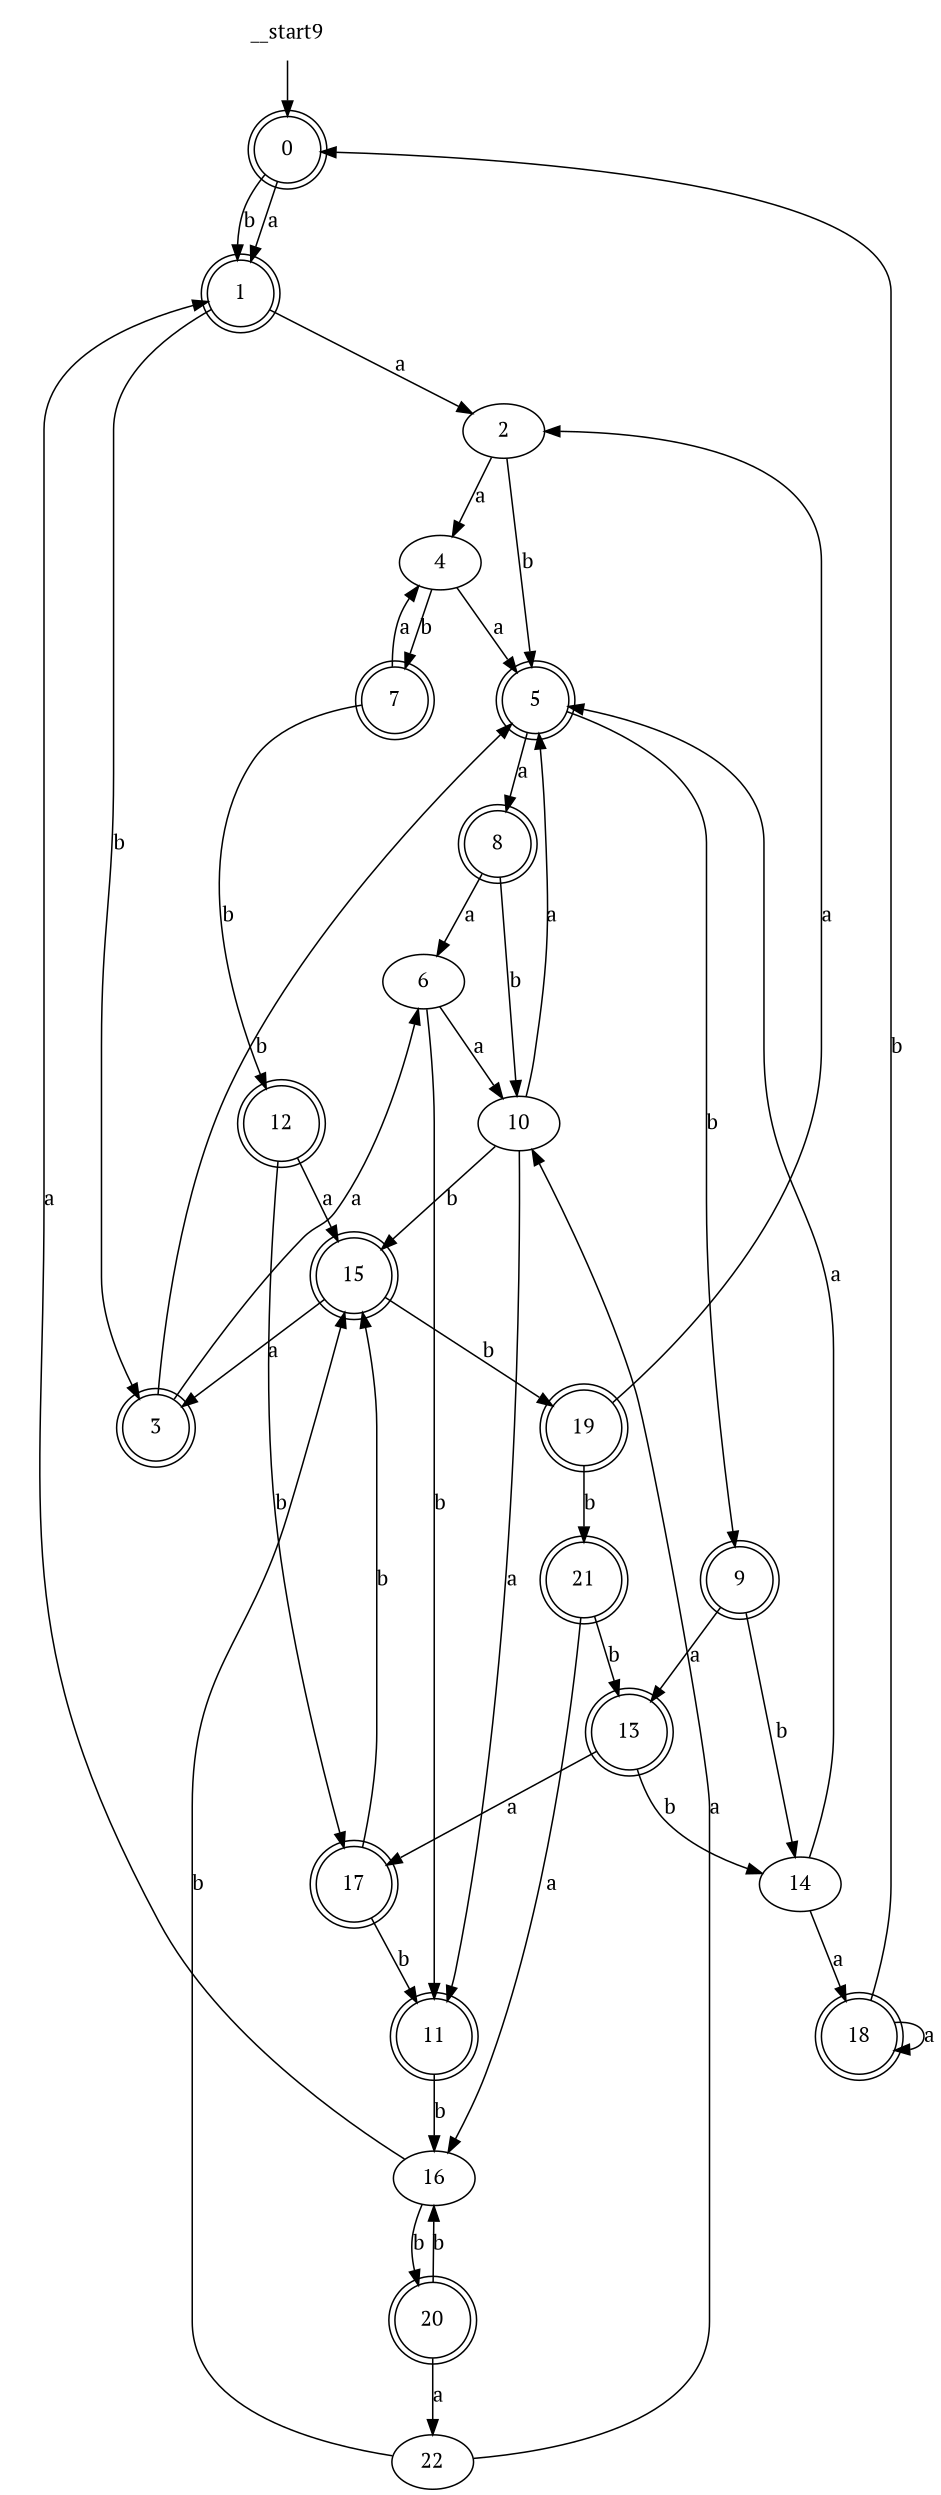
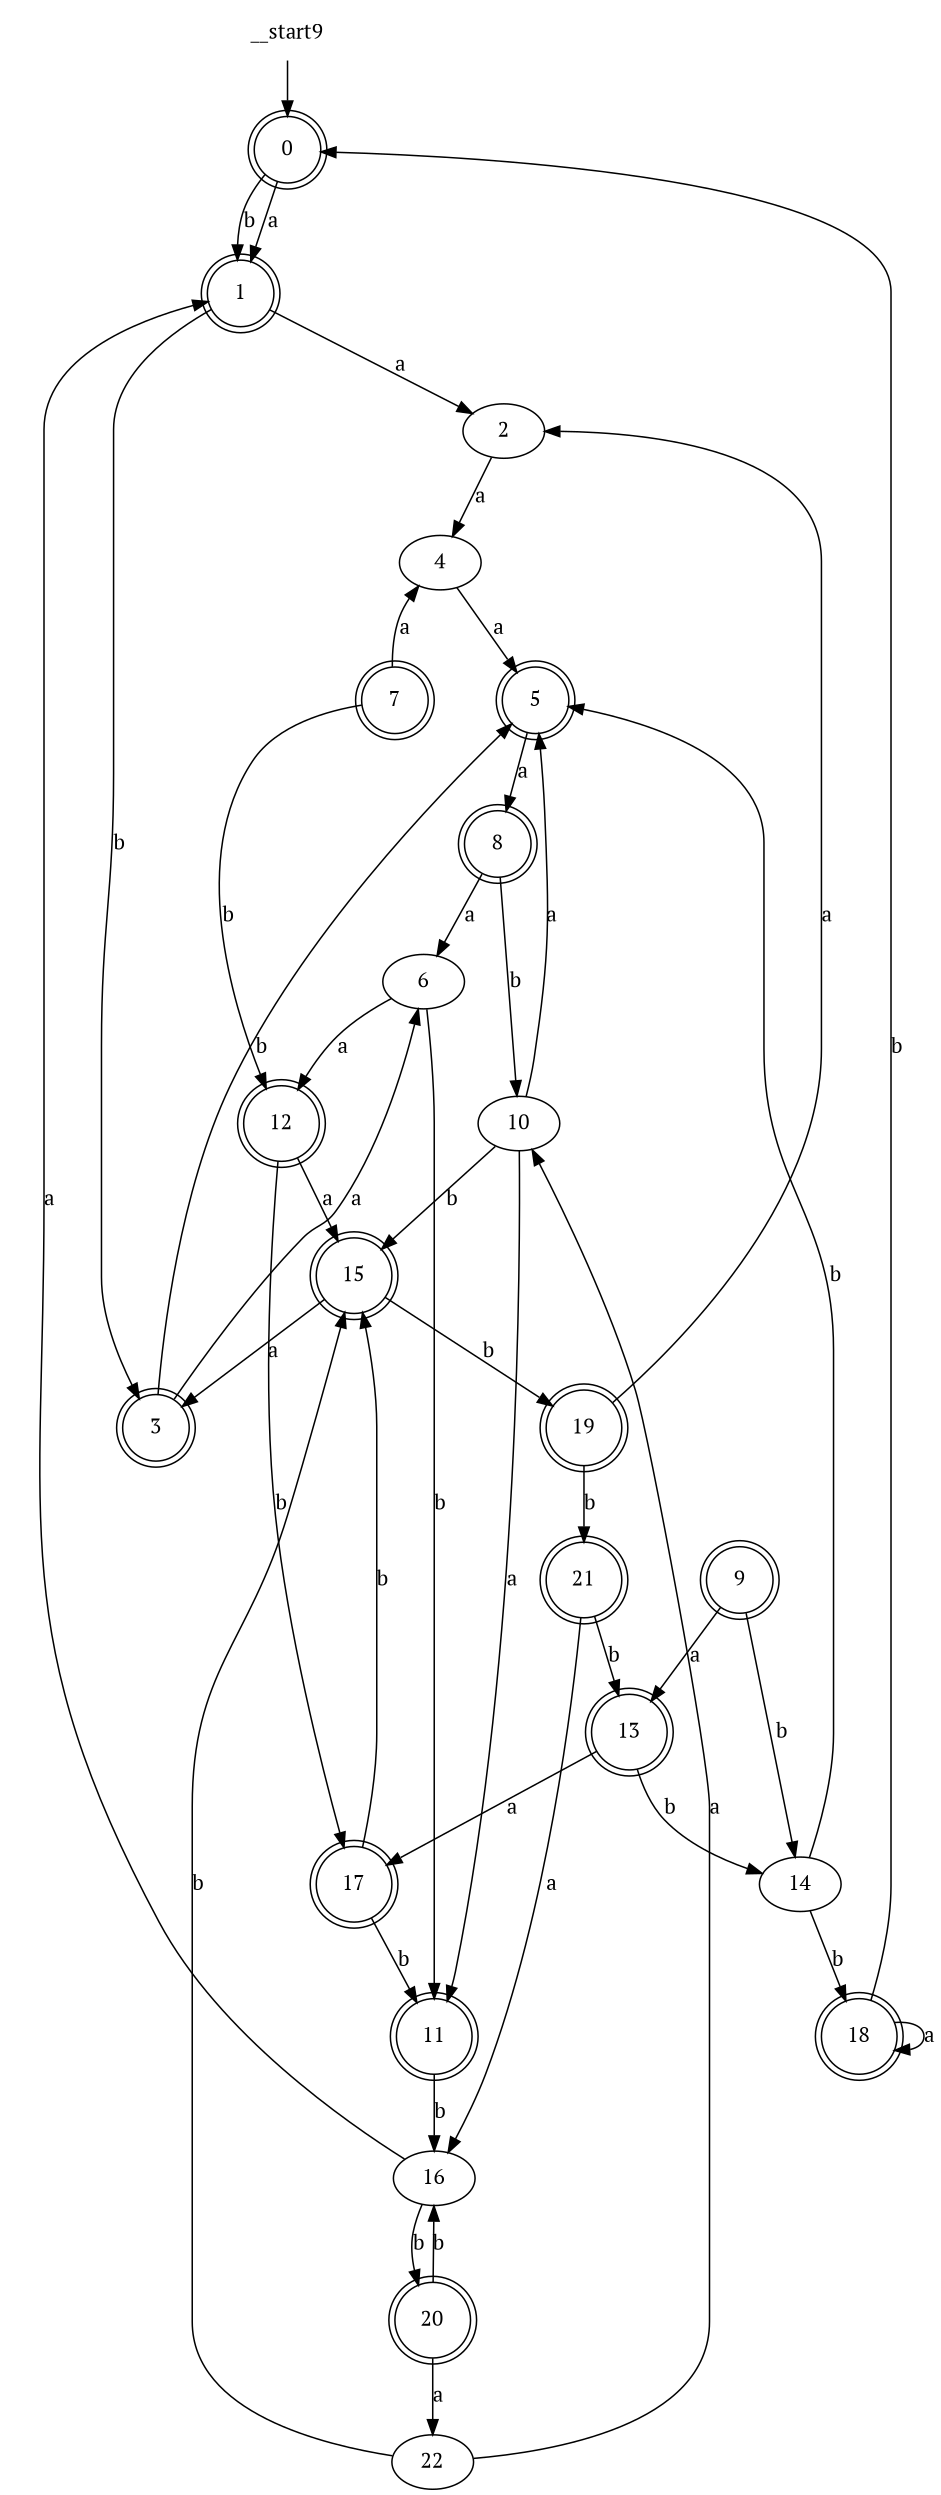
edge "2" -> "5": removed, label "b"
edge "4" -> "7": removed, label "b"
edge "6" -> "10": now "6" -> "12"
edge "5" -> "9": removed, label "b"
edge "14" -> "5": label "a" -> "b"
edge "14" -> "18": label "a" -> "b"
